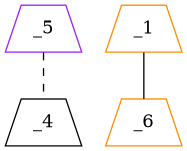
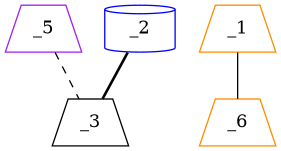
node "_2": added
node "_4": label "_4" -> "_3"
